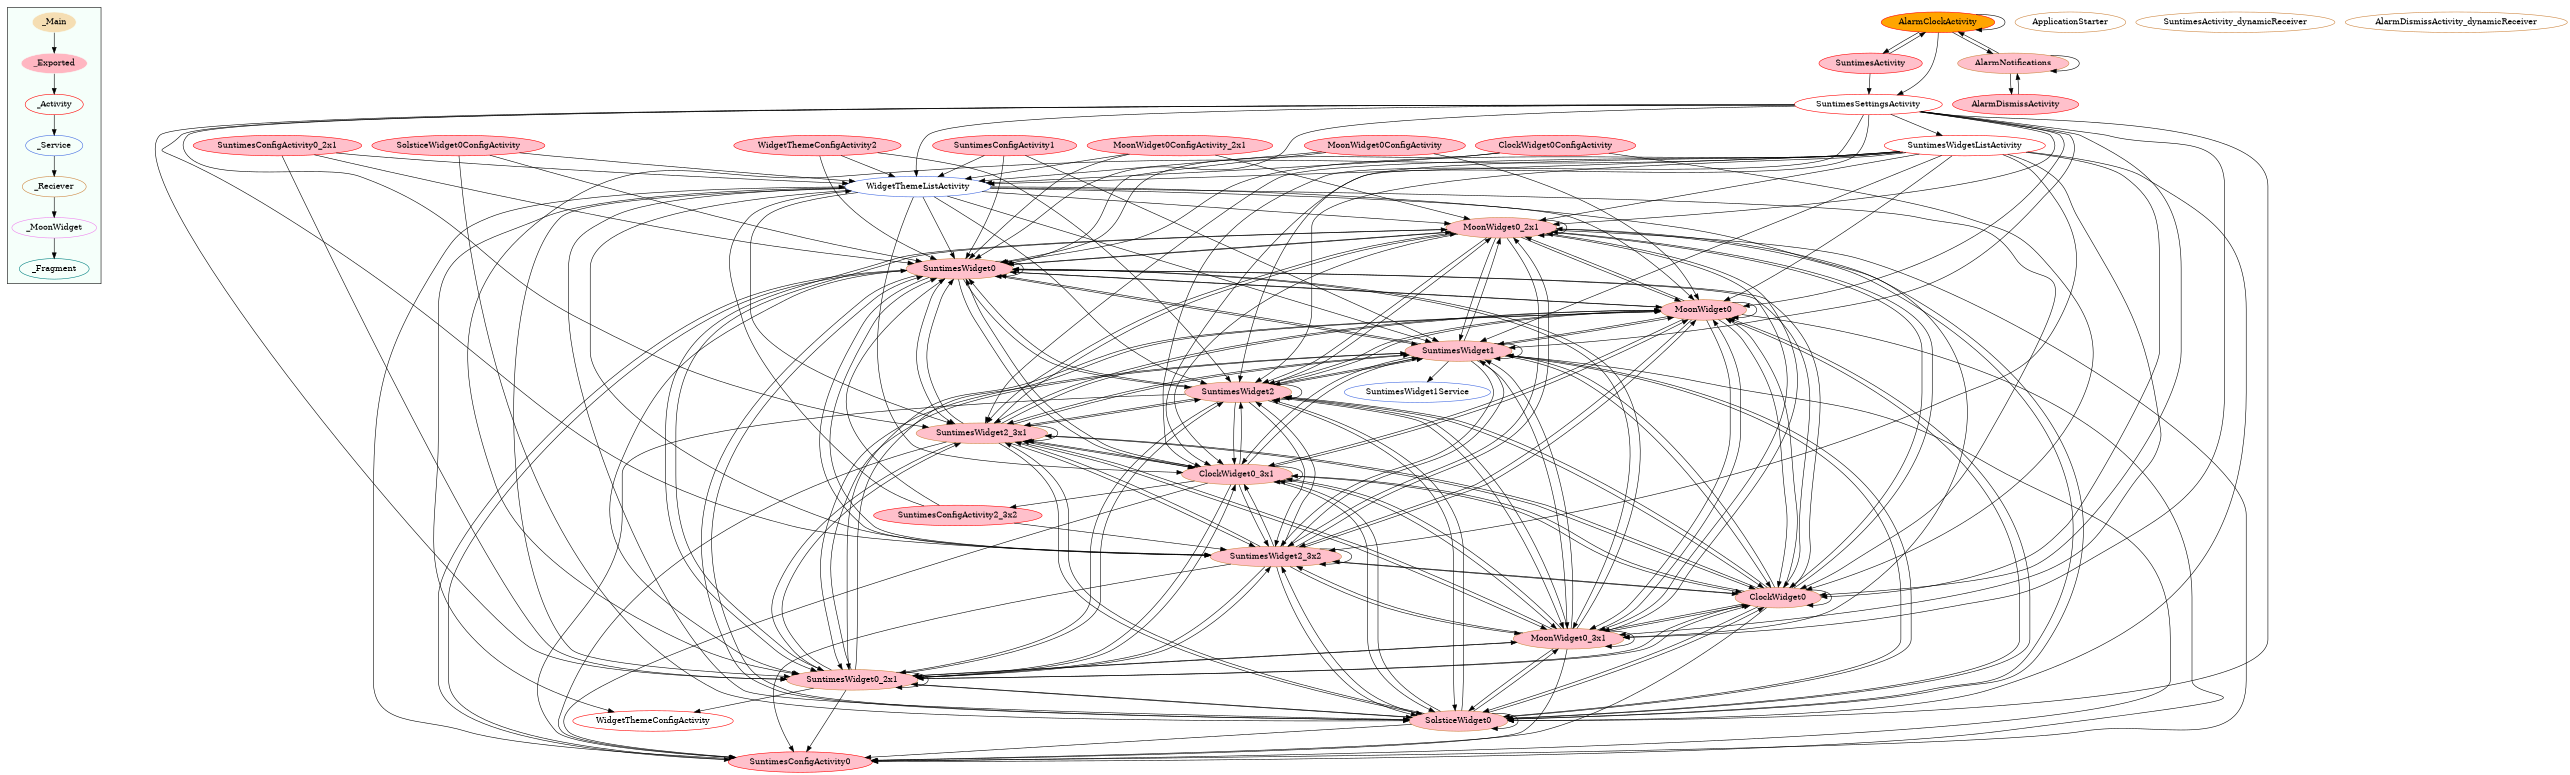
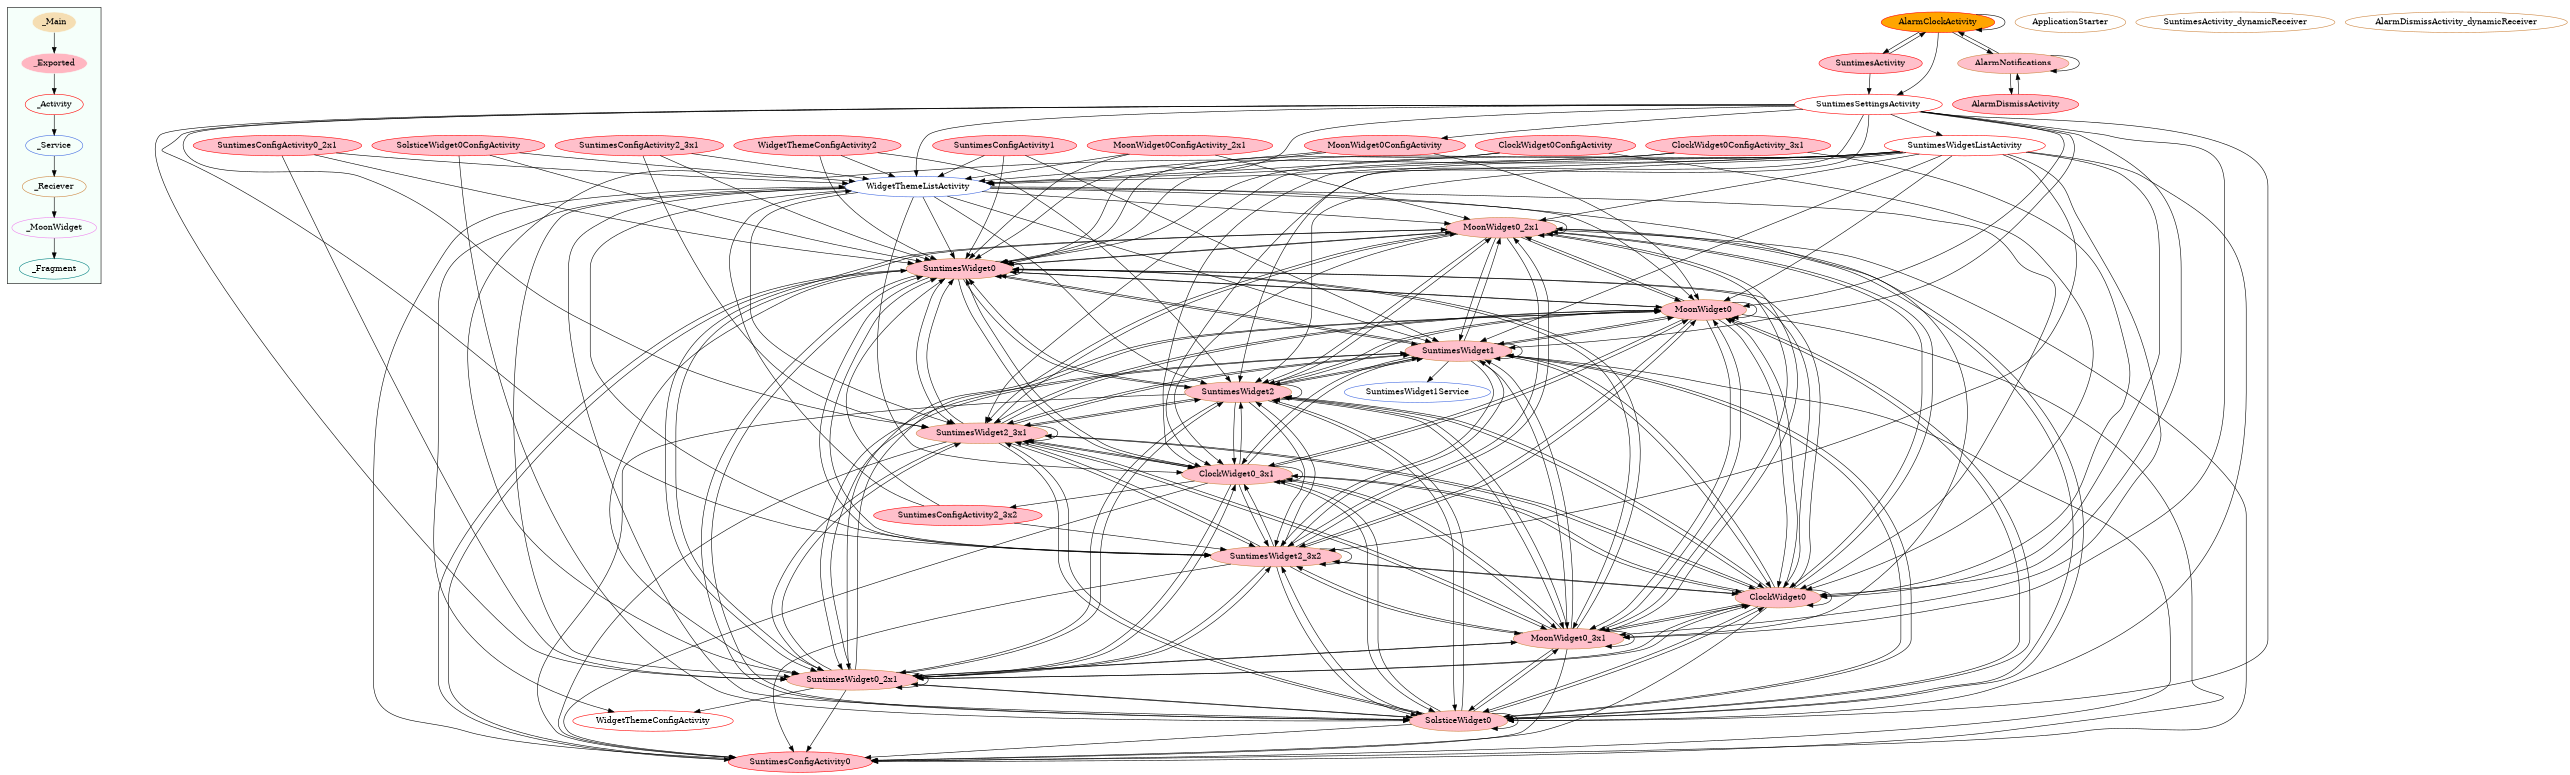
node "SuntimesConfigActivity2_3x1": added
node "ClockWidget0ConfigActivity_3x1": added
edge "SuntimesSettingsActivity" -> "MoonWidget0_2x1": now "SuntimesSettingsActivity" -> "MoonWidget0ConfigActivity"
